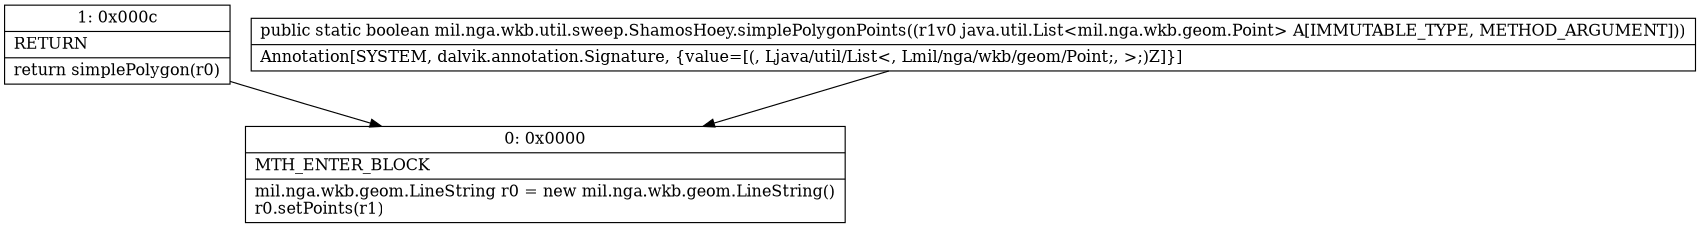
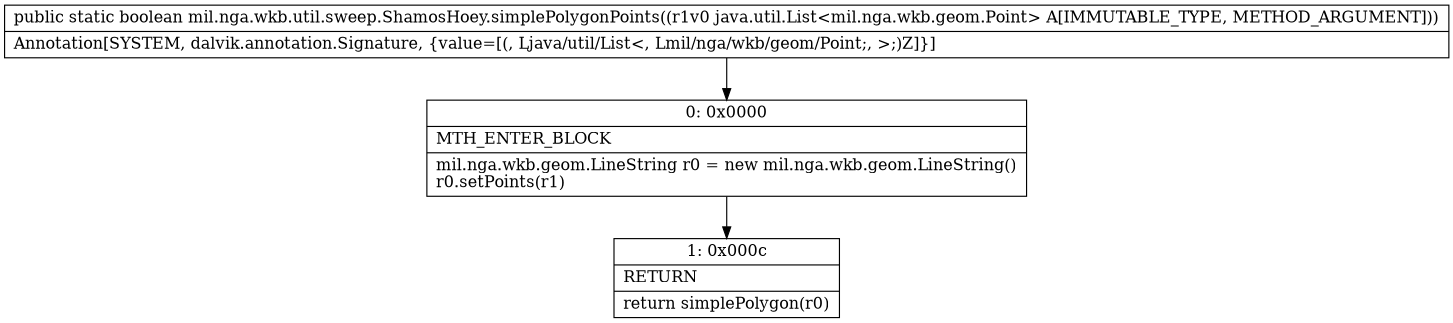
edge "1: 0x000c" -> "0: 0x0000": reversed
